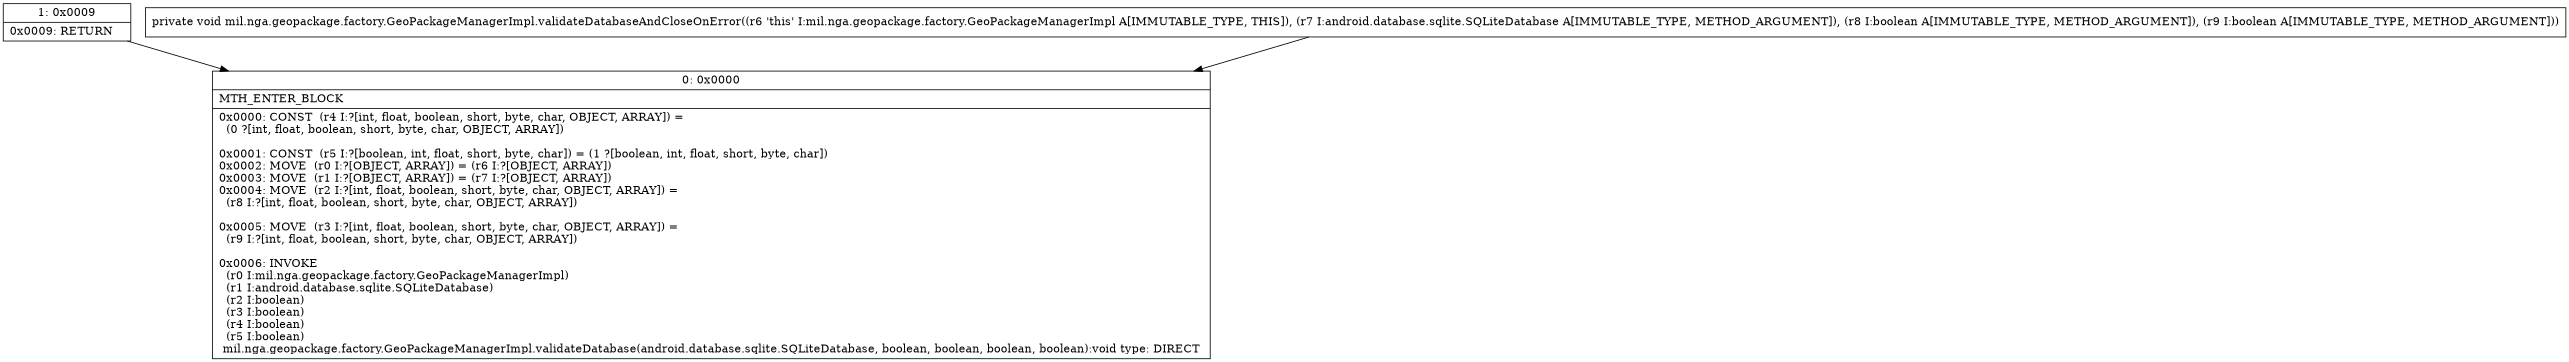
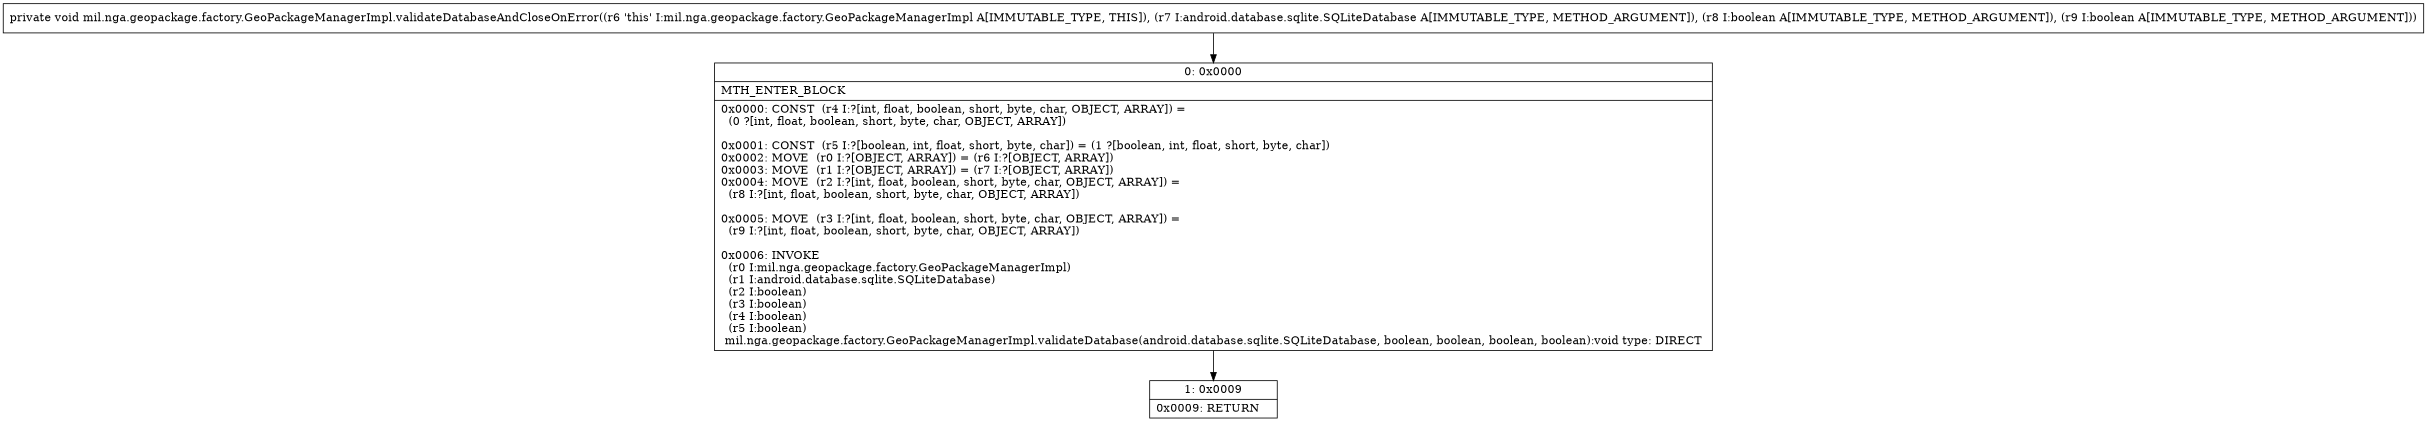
edge "1: 0x0009" -> "0: 0x0000": reversed
